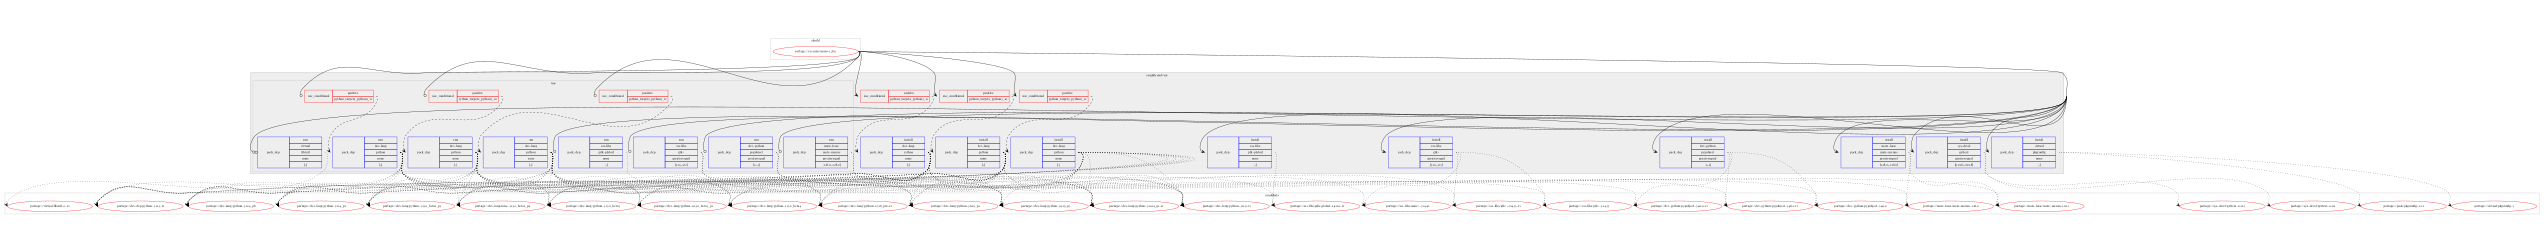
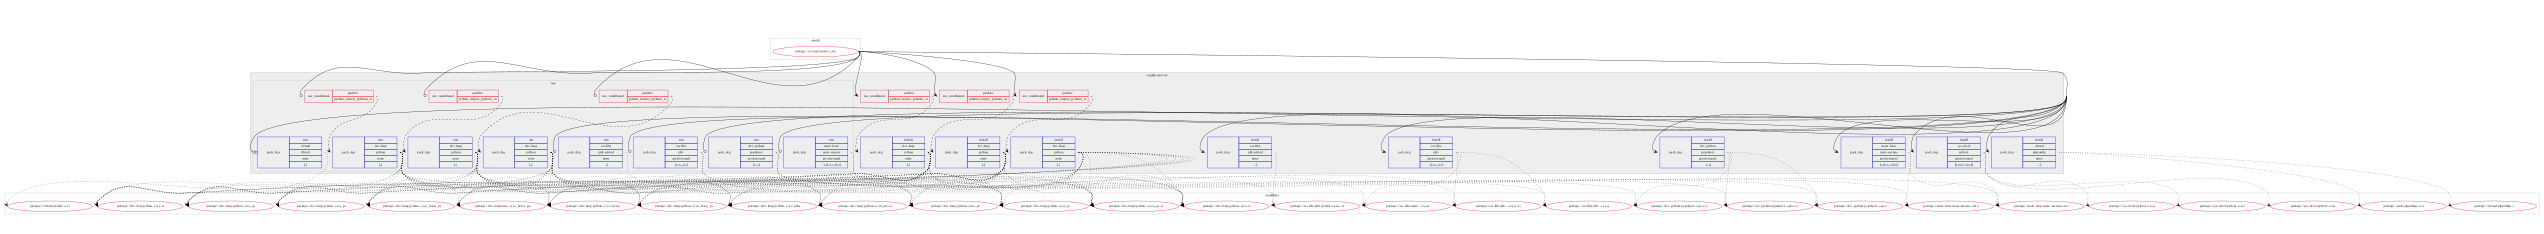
node "portage://virtual/libintl-0-r2": label "portage://virtual/libintl-0-r2" -> "portage://virtual/pixbuf-0-r2"
node "portage://dev-lang/python-3.12.4_p8": label "portage://dev-lang/python-3.12.4_p8" -> "portage://dev-lang/python-3.12.4_p1"
node "portage://dev-lang/python-0.13.0_beta3_p1": label "portage://dev-lang/python-0.13.0_beta3_p1" -> "portage://dev-lang/python-3.13.0_beta3_p1"
node "portage://dev-lang/python-3.13.0_beta4": label "portage://dev-lang/python-3.13.0_beta4" -> "portage://dev-lang/python-3.13.0_gtk4"
node "portage://dev-python/pygobject-3.48.2-r1": label "portage://dev-python/pygobject-3.48.2-r1" -> "portage://sys-python/pygobject-3.48.2-r1"
node "portage://sys-devel/gettext-0.22.4": added
